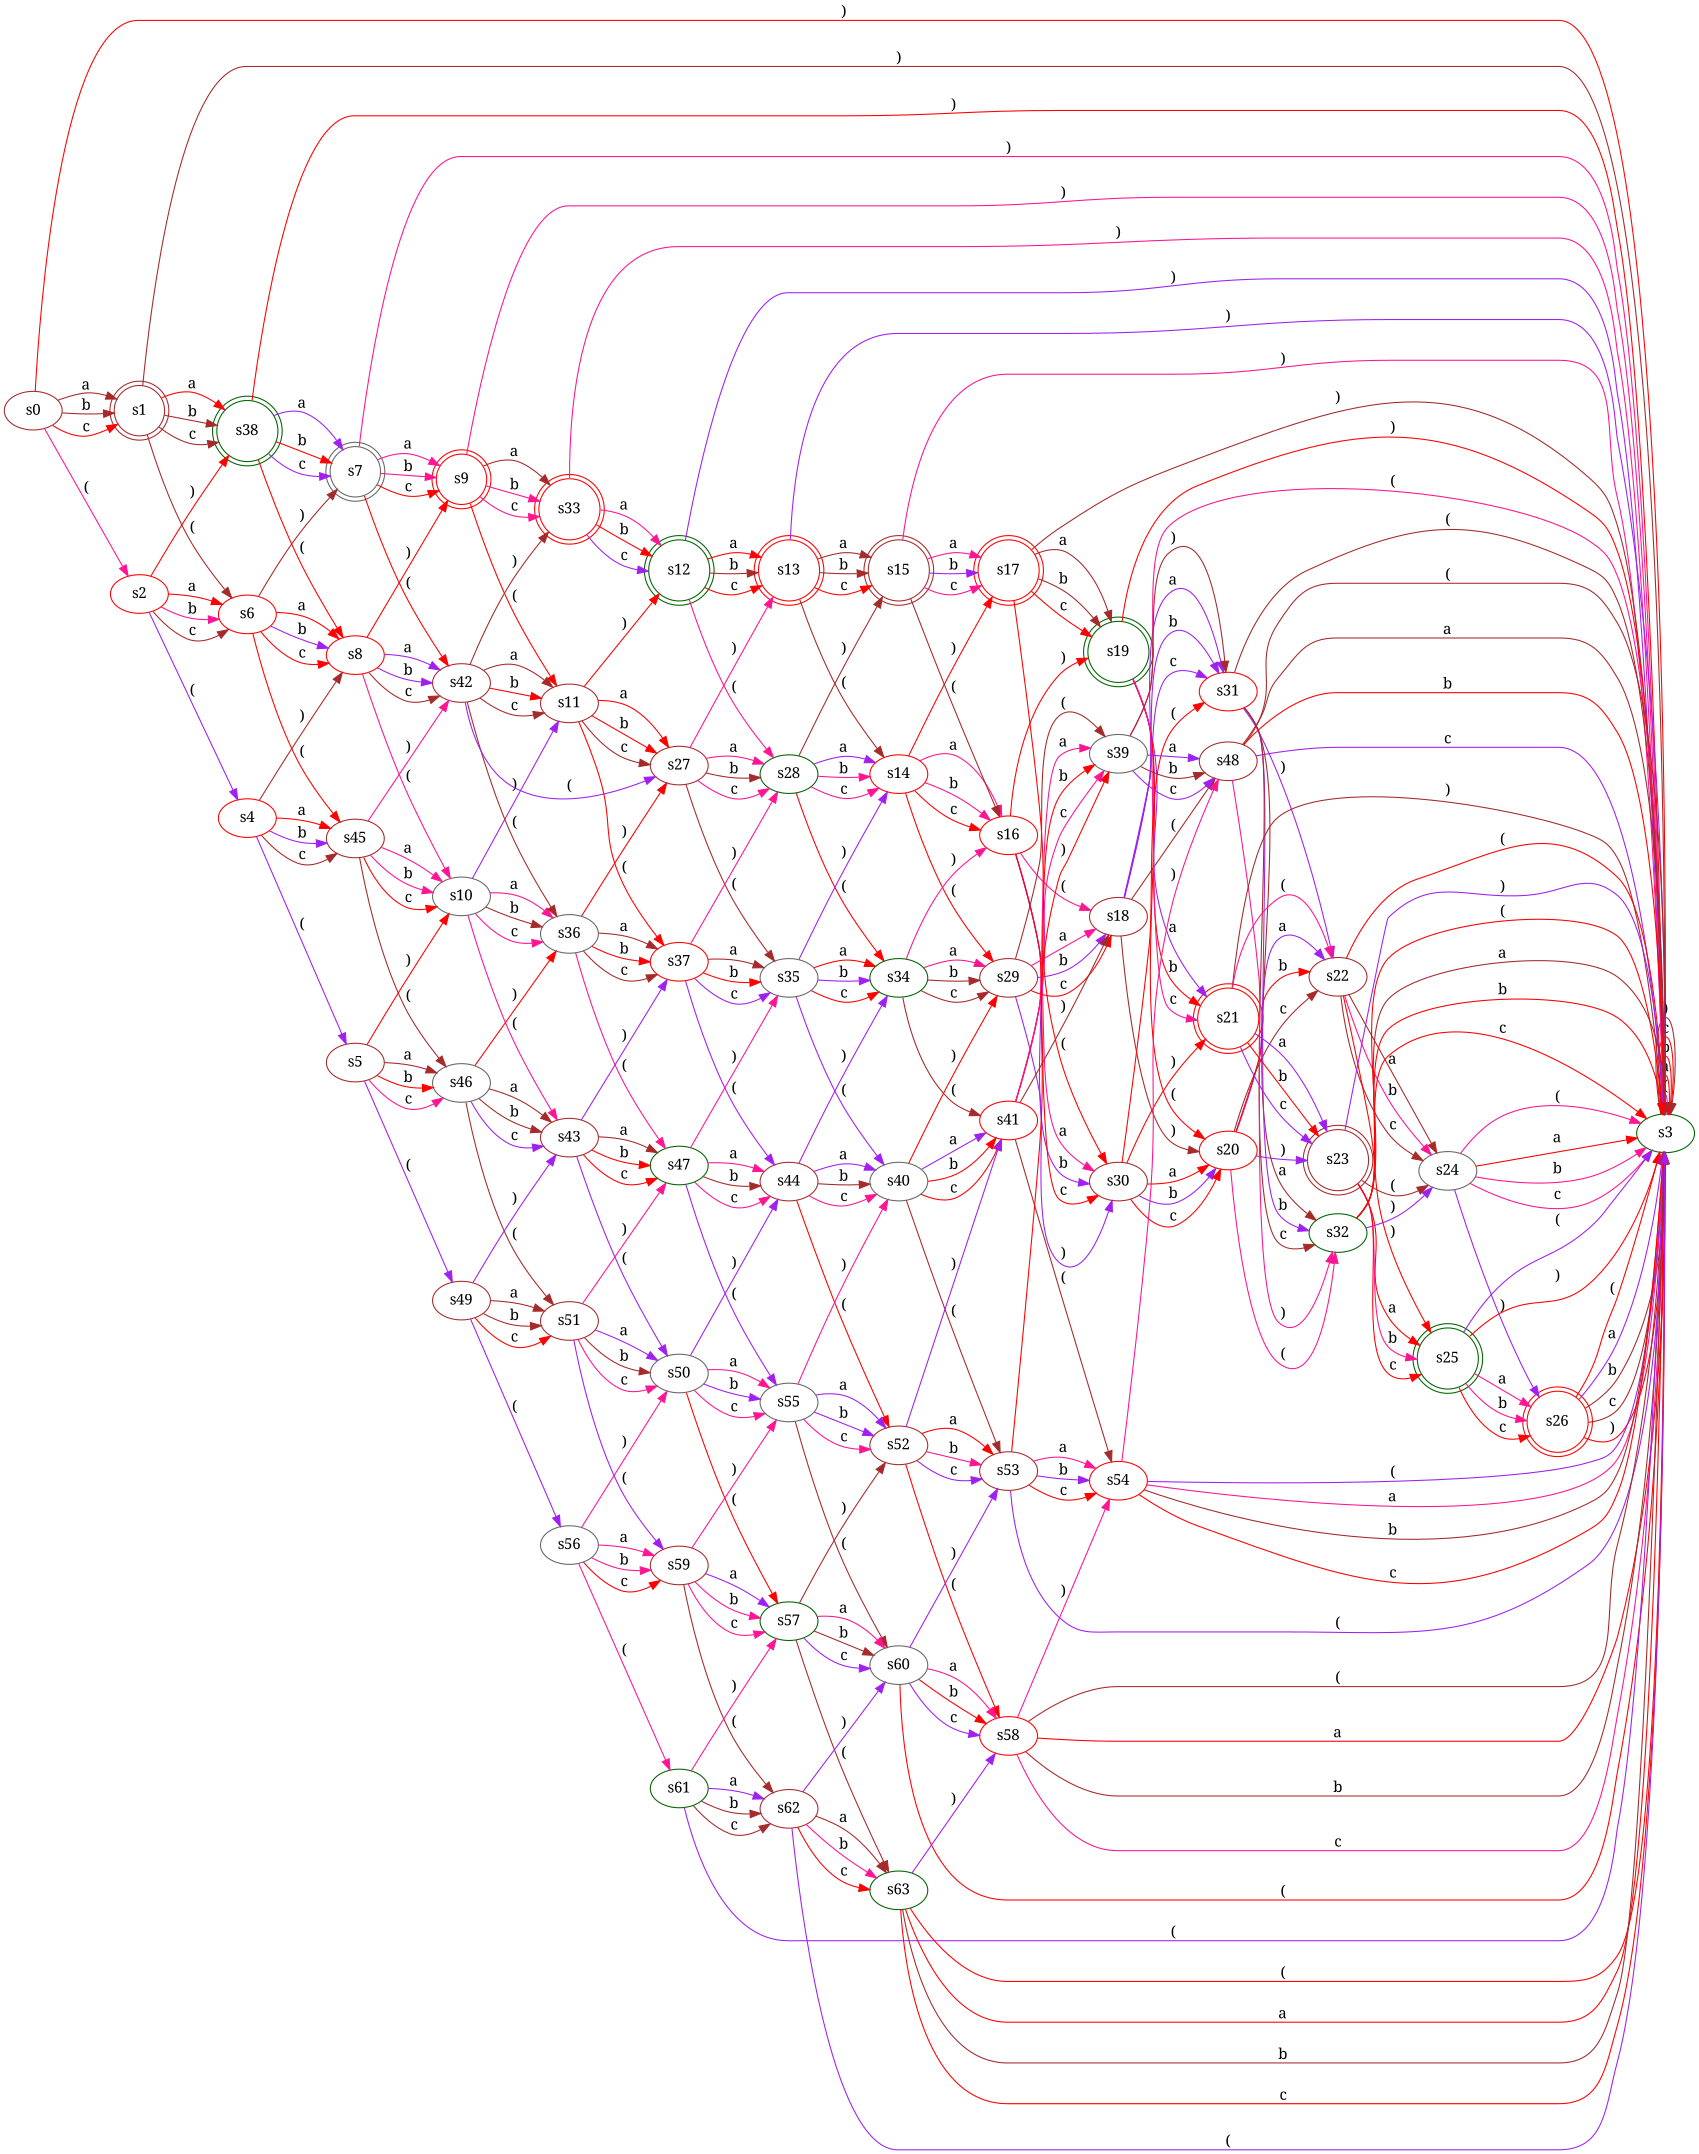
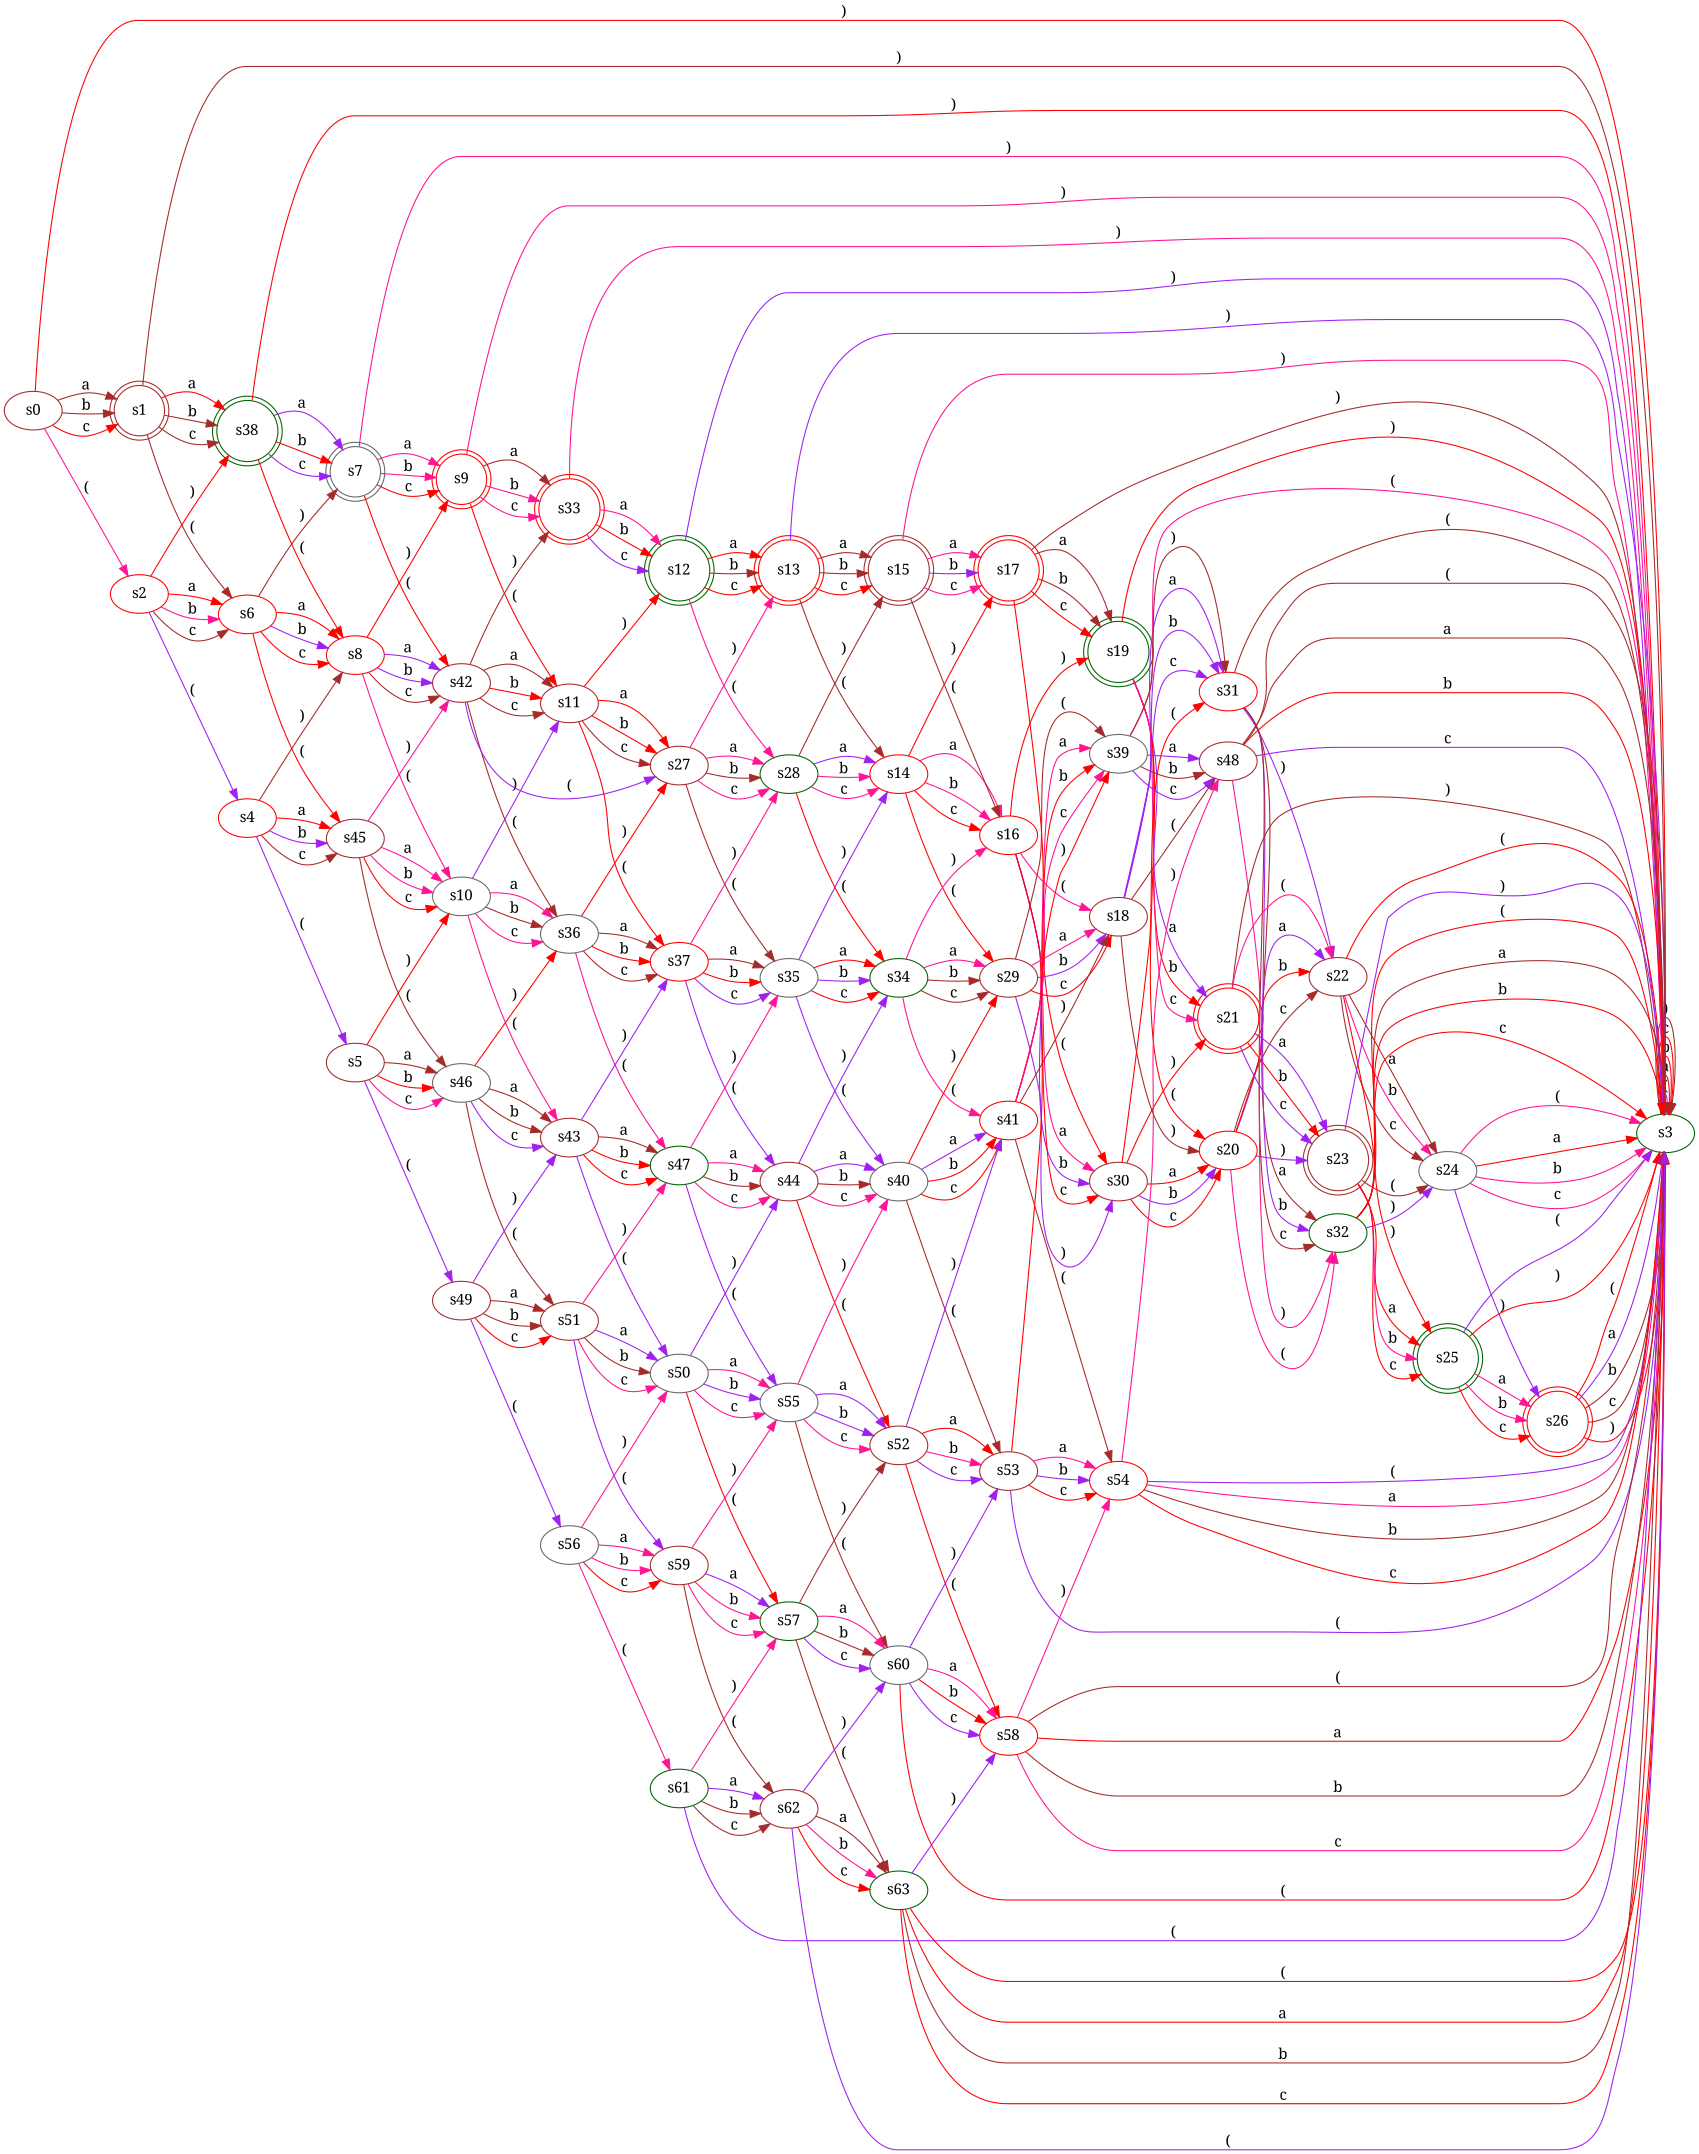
edge "s34" -> "s41": color brown -> deeppink
